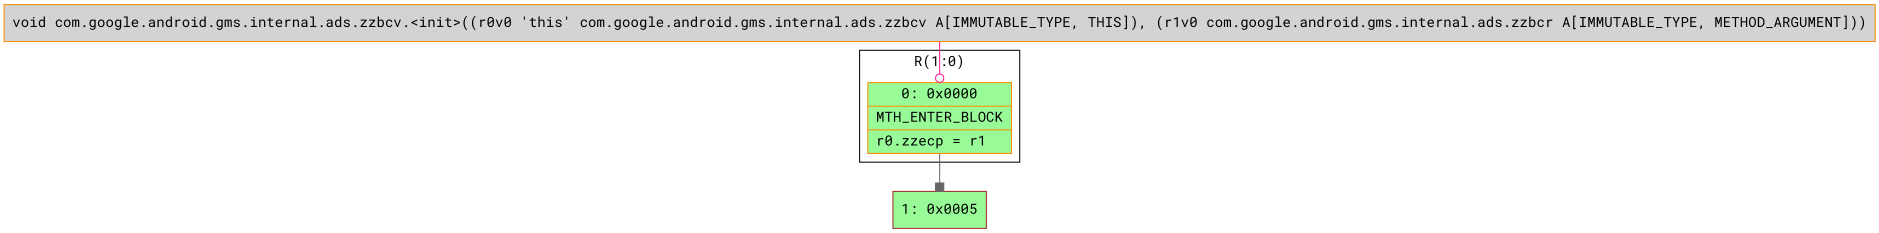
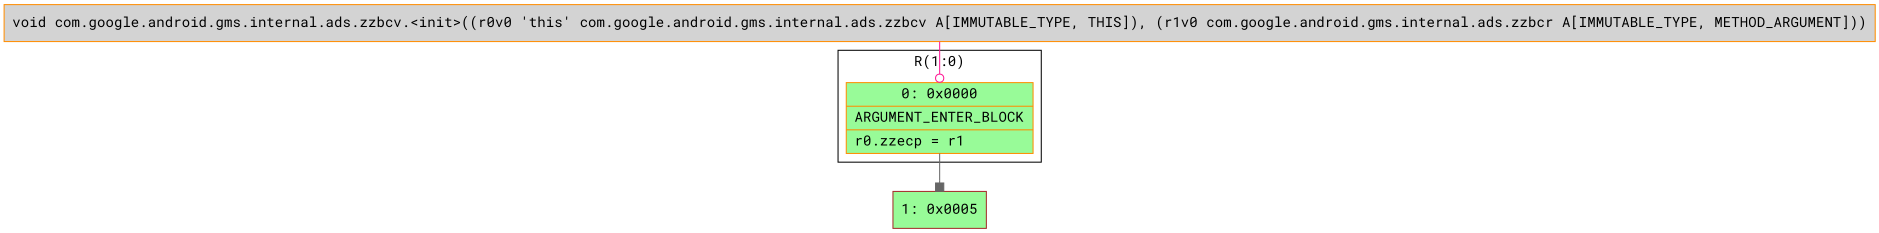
node "0: 0x0000": text "MTH_ENTER_BLOCK" -> "ARGUMENT_ENTER_BLOCK"
